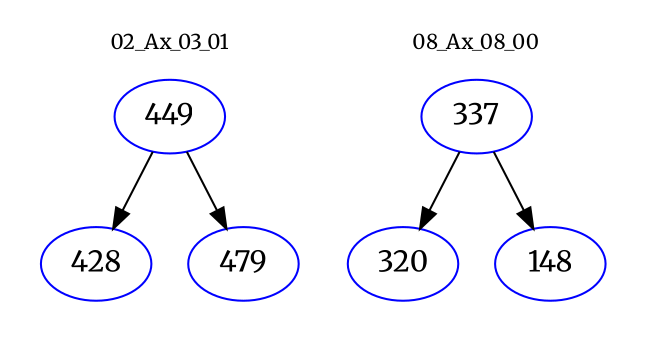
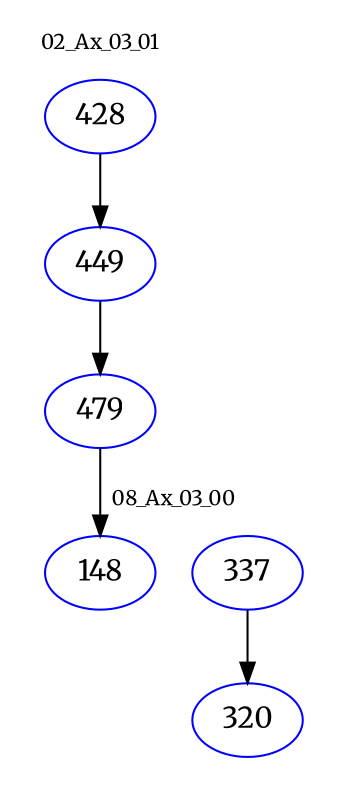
cluster "08_Ax_08_00": label "08_Ax_08_00" -> "08_Ax_03_00"
edge "449" -> "428": reversed
edge "337" -> "148": now "479" -> "148"
